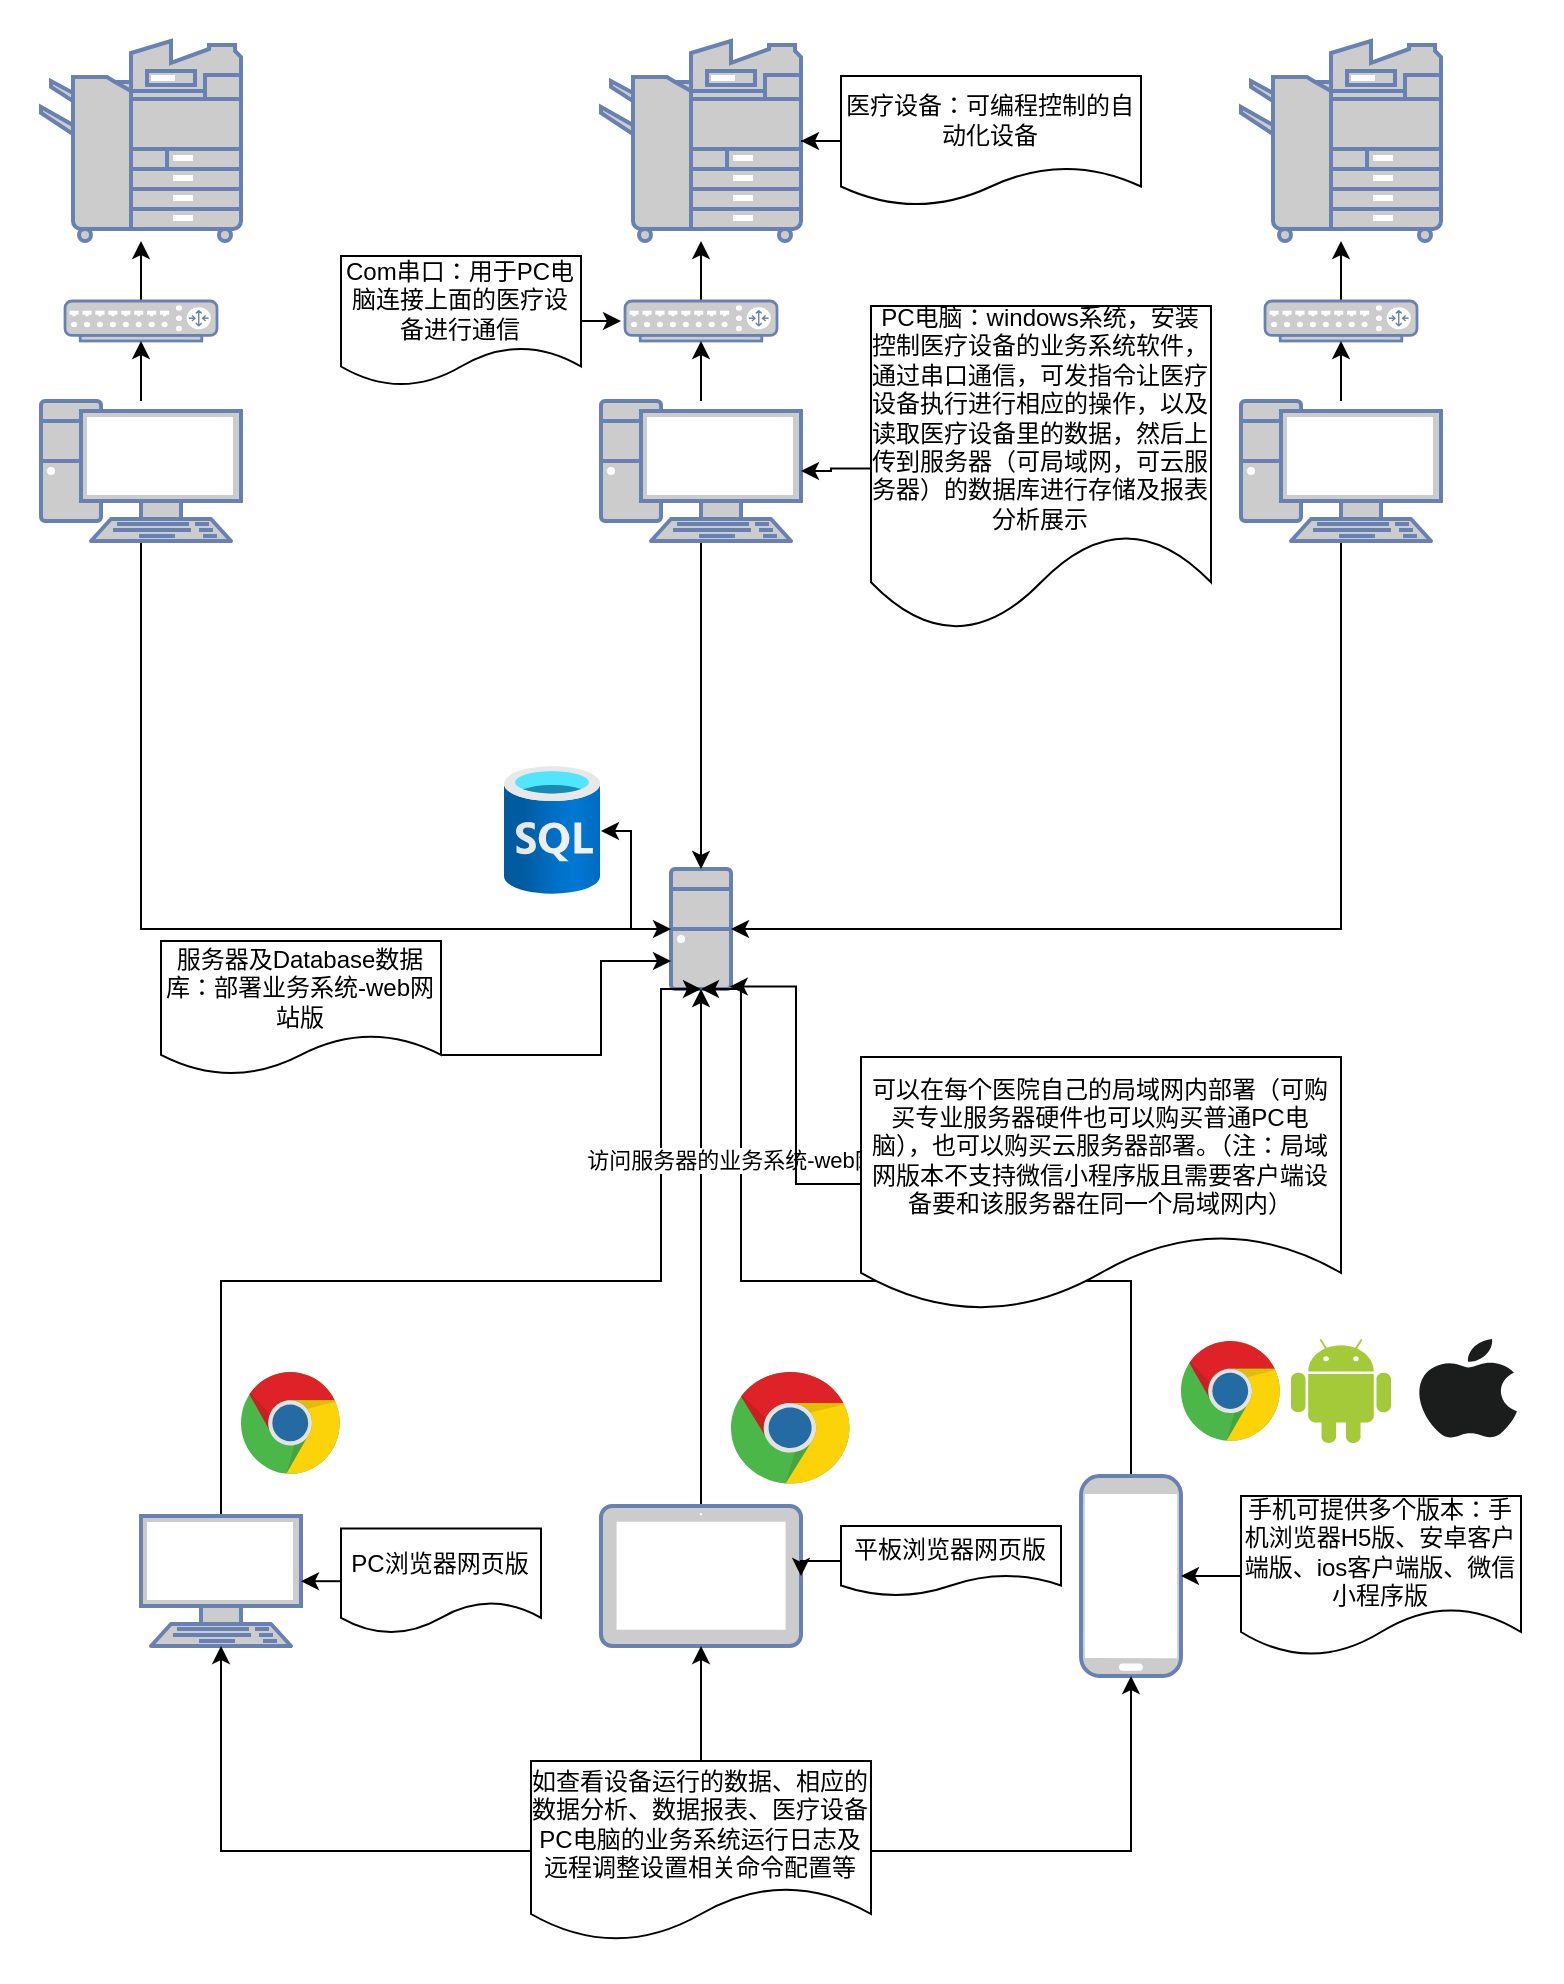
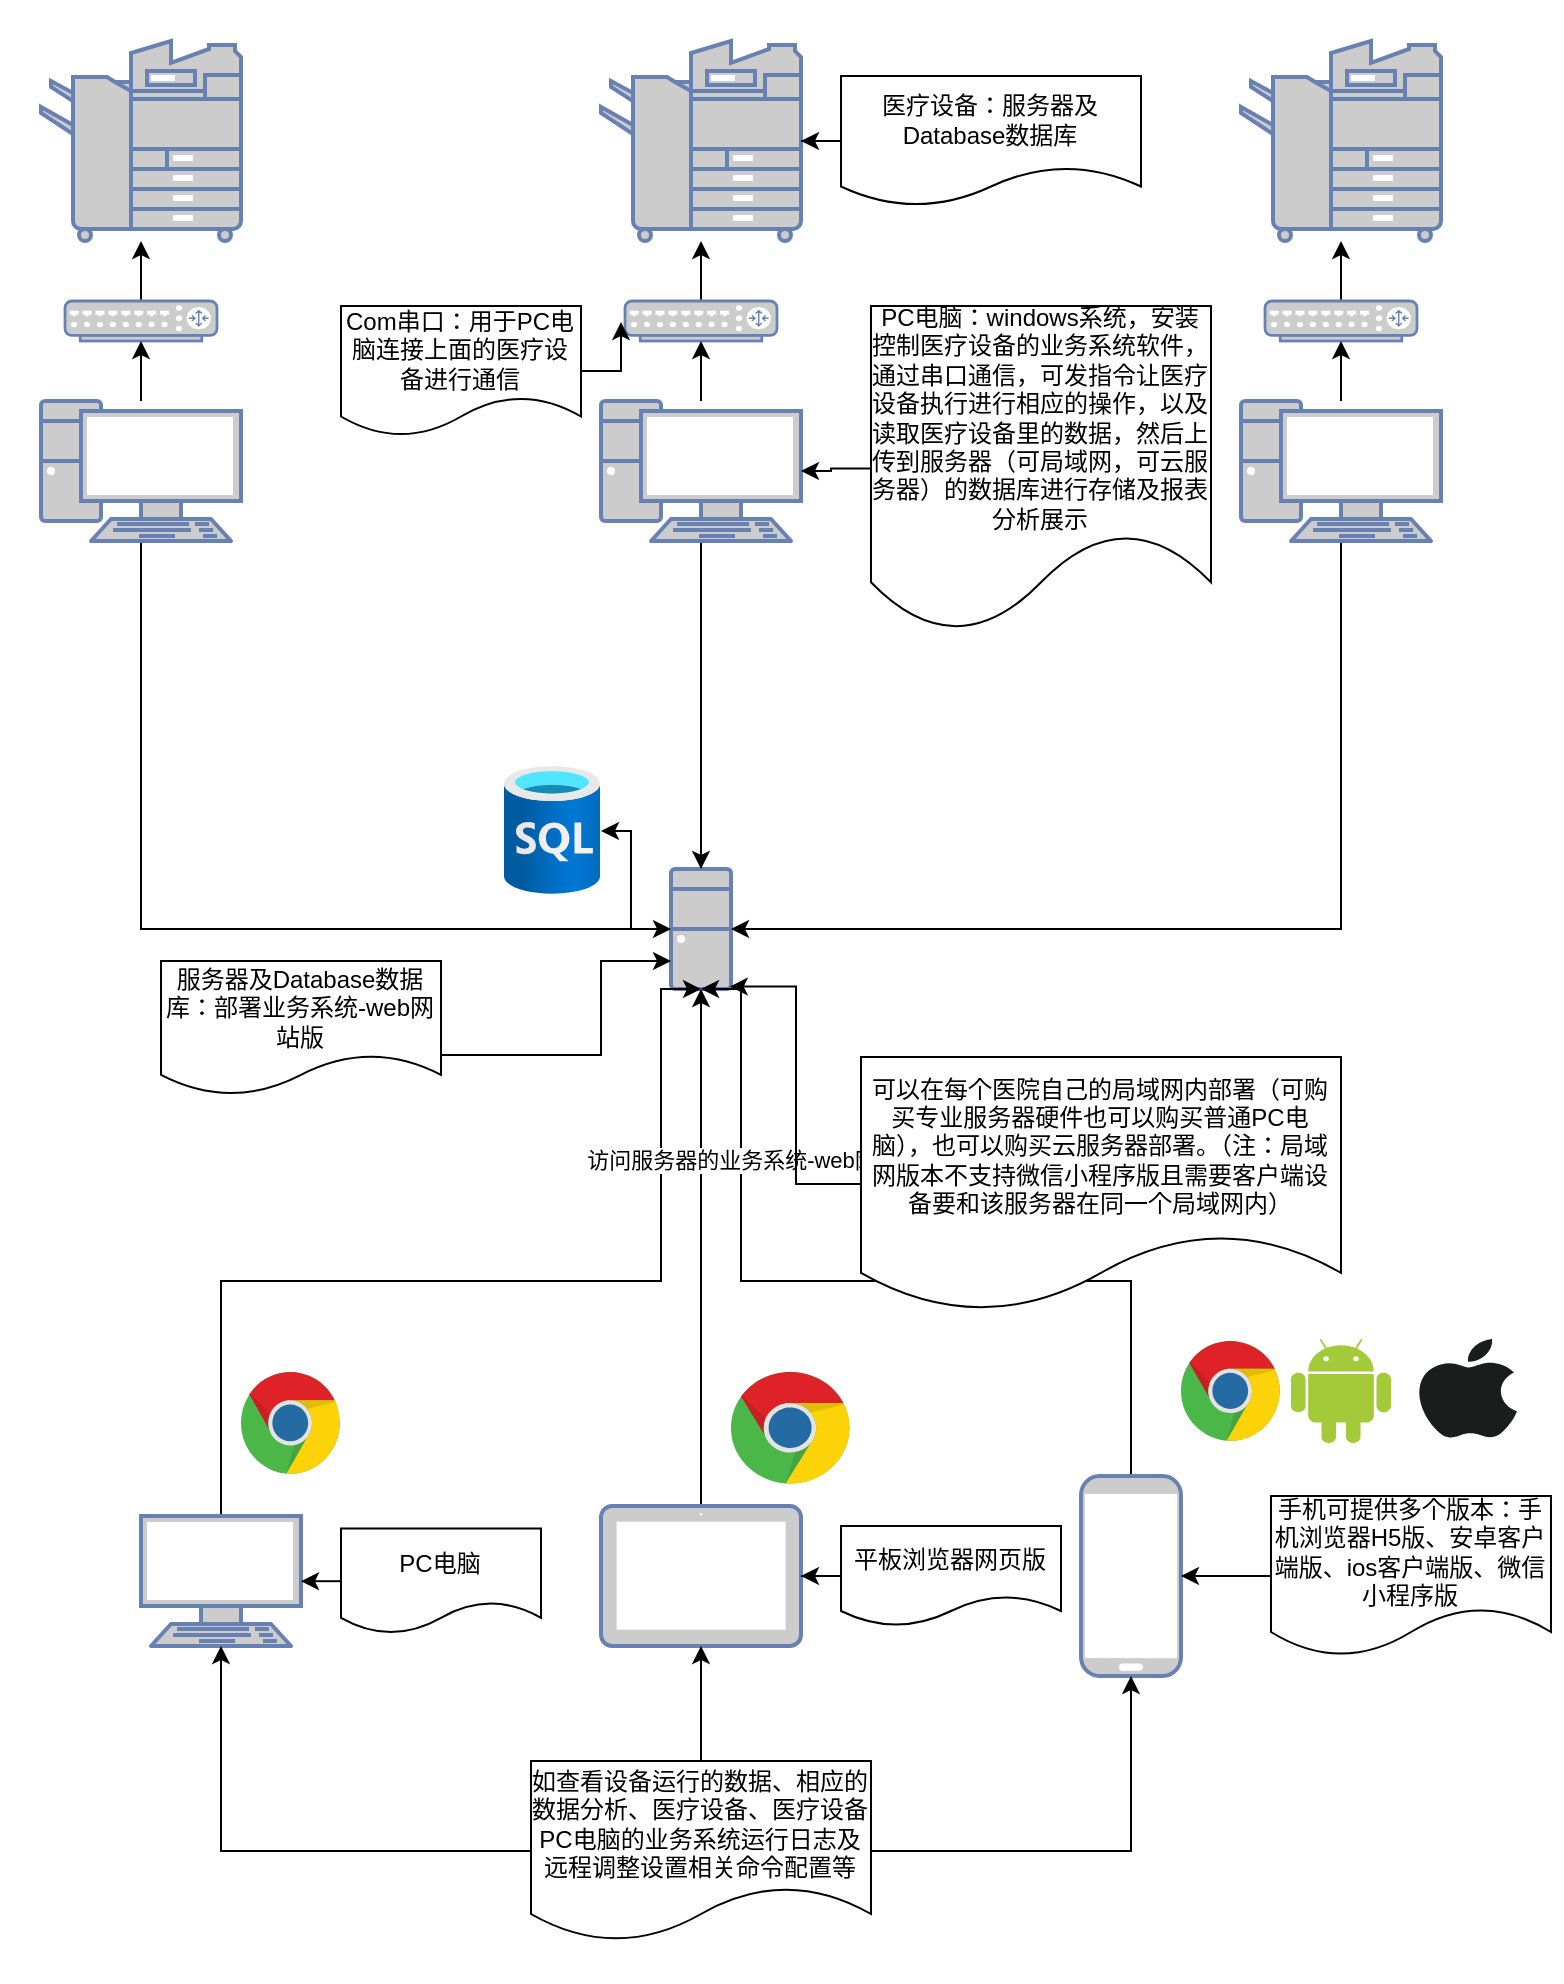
node "医疗设备：可编程控制的自动化设备": label "医疗设备：可编程控制的自动化设备" -> "医疗设备：服务器及Database数据库"
node "Com串口：用于PC电脑连接上面的医疗设备进行通信": moved (461, 321) -> (461, 371)
node "服务器及Database数据库：部署业务系统-web网站版": moved (301, 1008) -> (301, 1028)
node "平板浏览器网页版": size 220x70 -> 220x100
node "PC浏览器网页版": label "PC浏览器网页版" -> "PC电脑"
node "手机可提供多个版本：手机浏览器H5版、安卓客户端版、ios客户端版、微信小程序版": moved (1381, 1576) -> (1411, 1576)
node "如查看设备运行的数据、相应的数据分析、数据报表、医疗设备PC电脑的业务系统运行日志及远程调整设置相关命令配置等": label "如查看设备运行的数据、相应的数据分析、数据报表、医疗设备PC电脑的业务系统运行日志及远程调整设置相关命令配置等" -> "如查看设备运行的数据、相应的数据分析、医疗设备、医疗设备PC电脑的业务系统运行日志及远程调整设置相关命令配置等"
